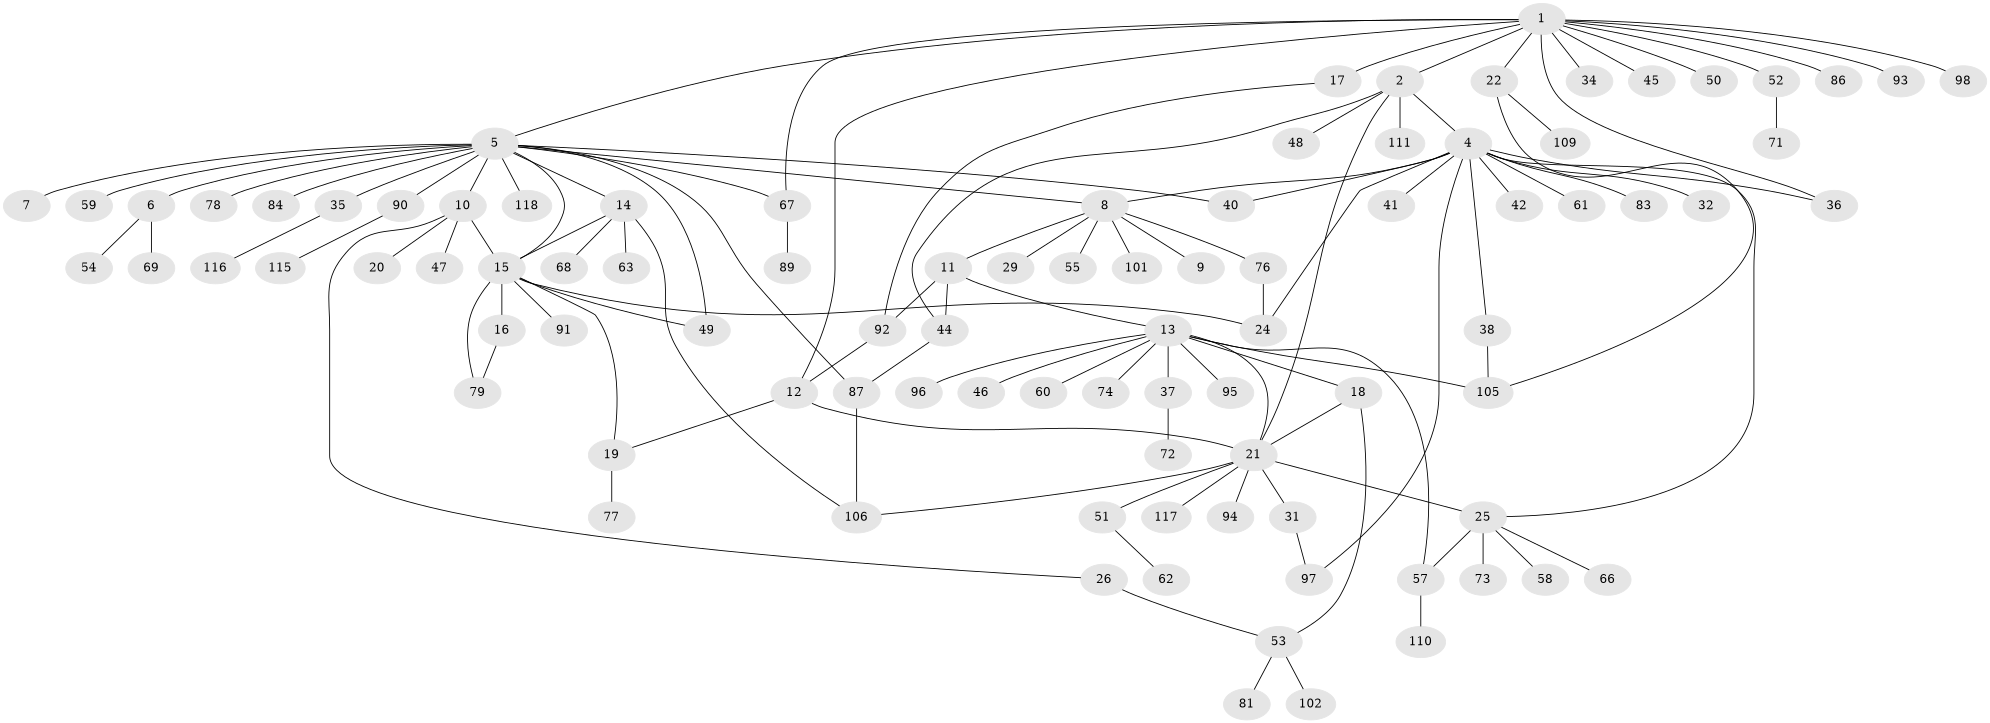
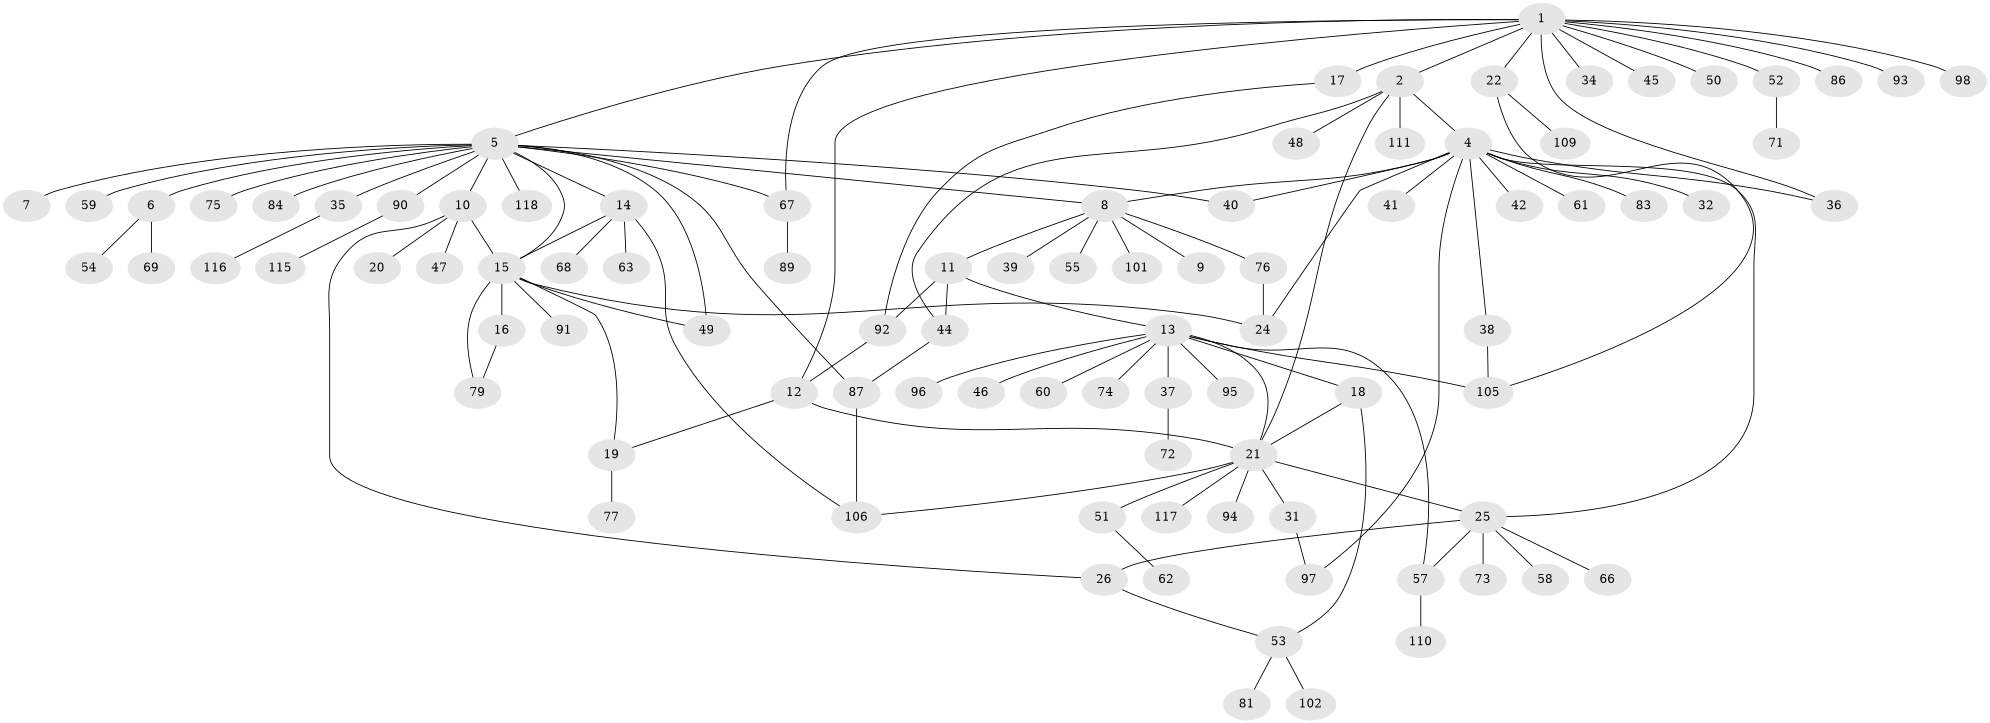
node "78": label "78" -> "75"
node "29": label "29" -> "39"
edge "25" -- "26": added
